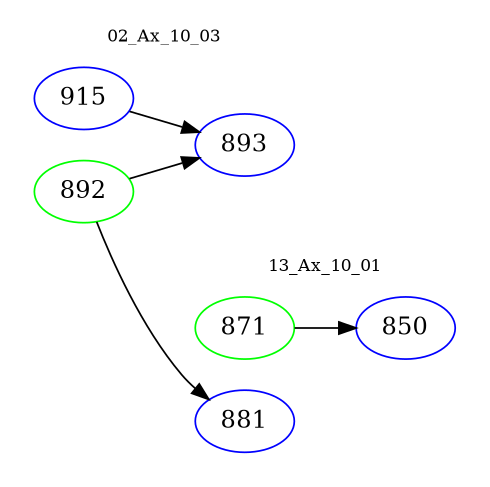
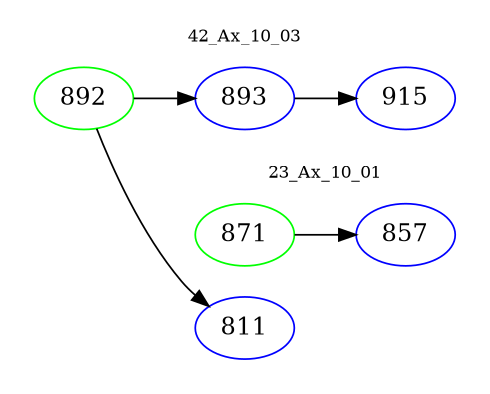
cluster "02_Ax_10_03": label "02_Ax_10_03" -> "42_Ax_10_03"
edge "915" -> "893": reversed
cluster "13_Ax_10_01": label "13_Ax_10_01" -> "23_Ax_10_01"
node "850": label "850" -> "857"
node "881": label "881" -> "811"
